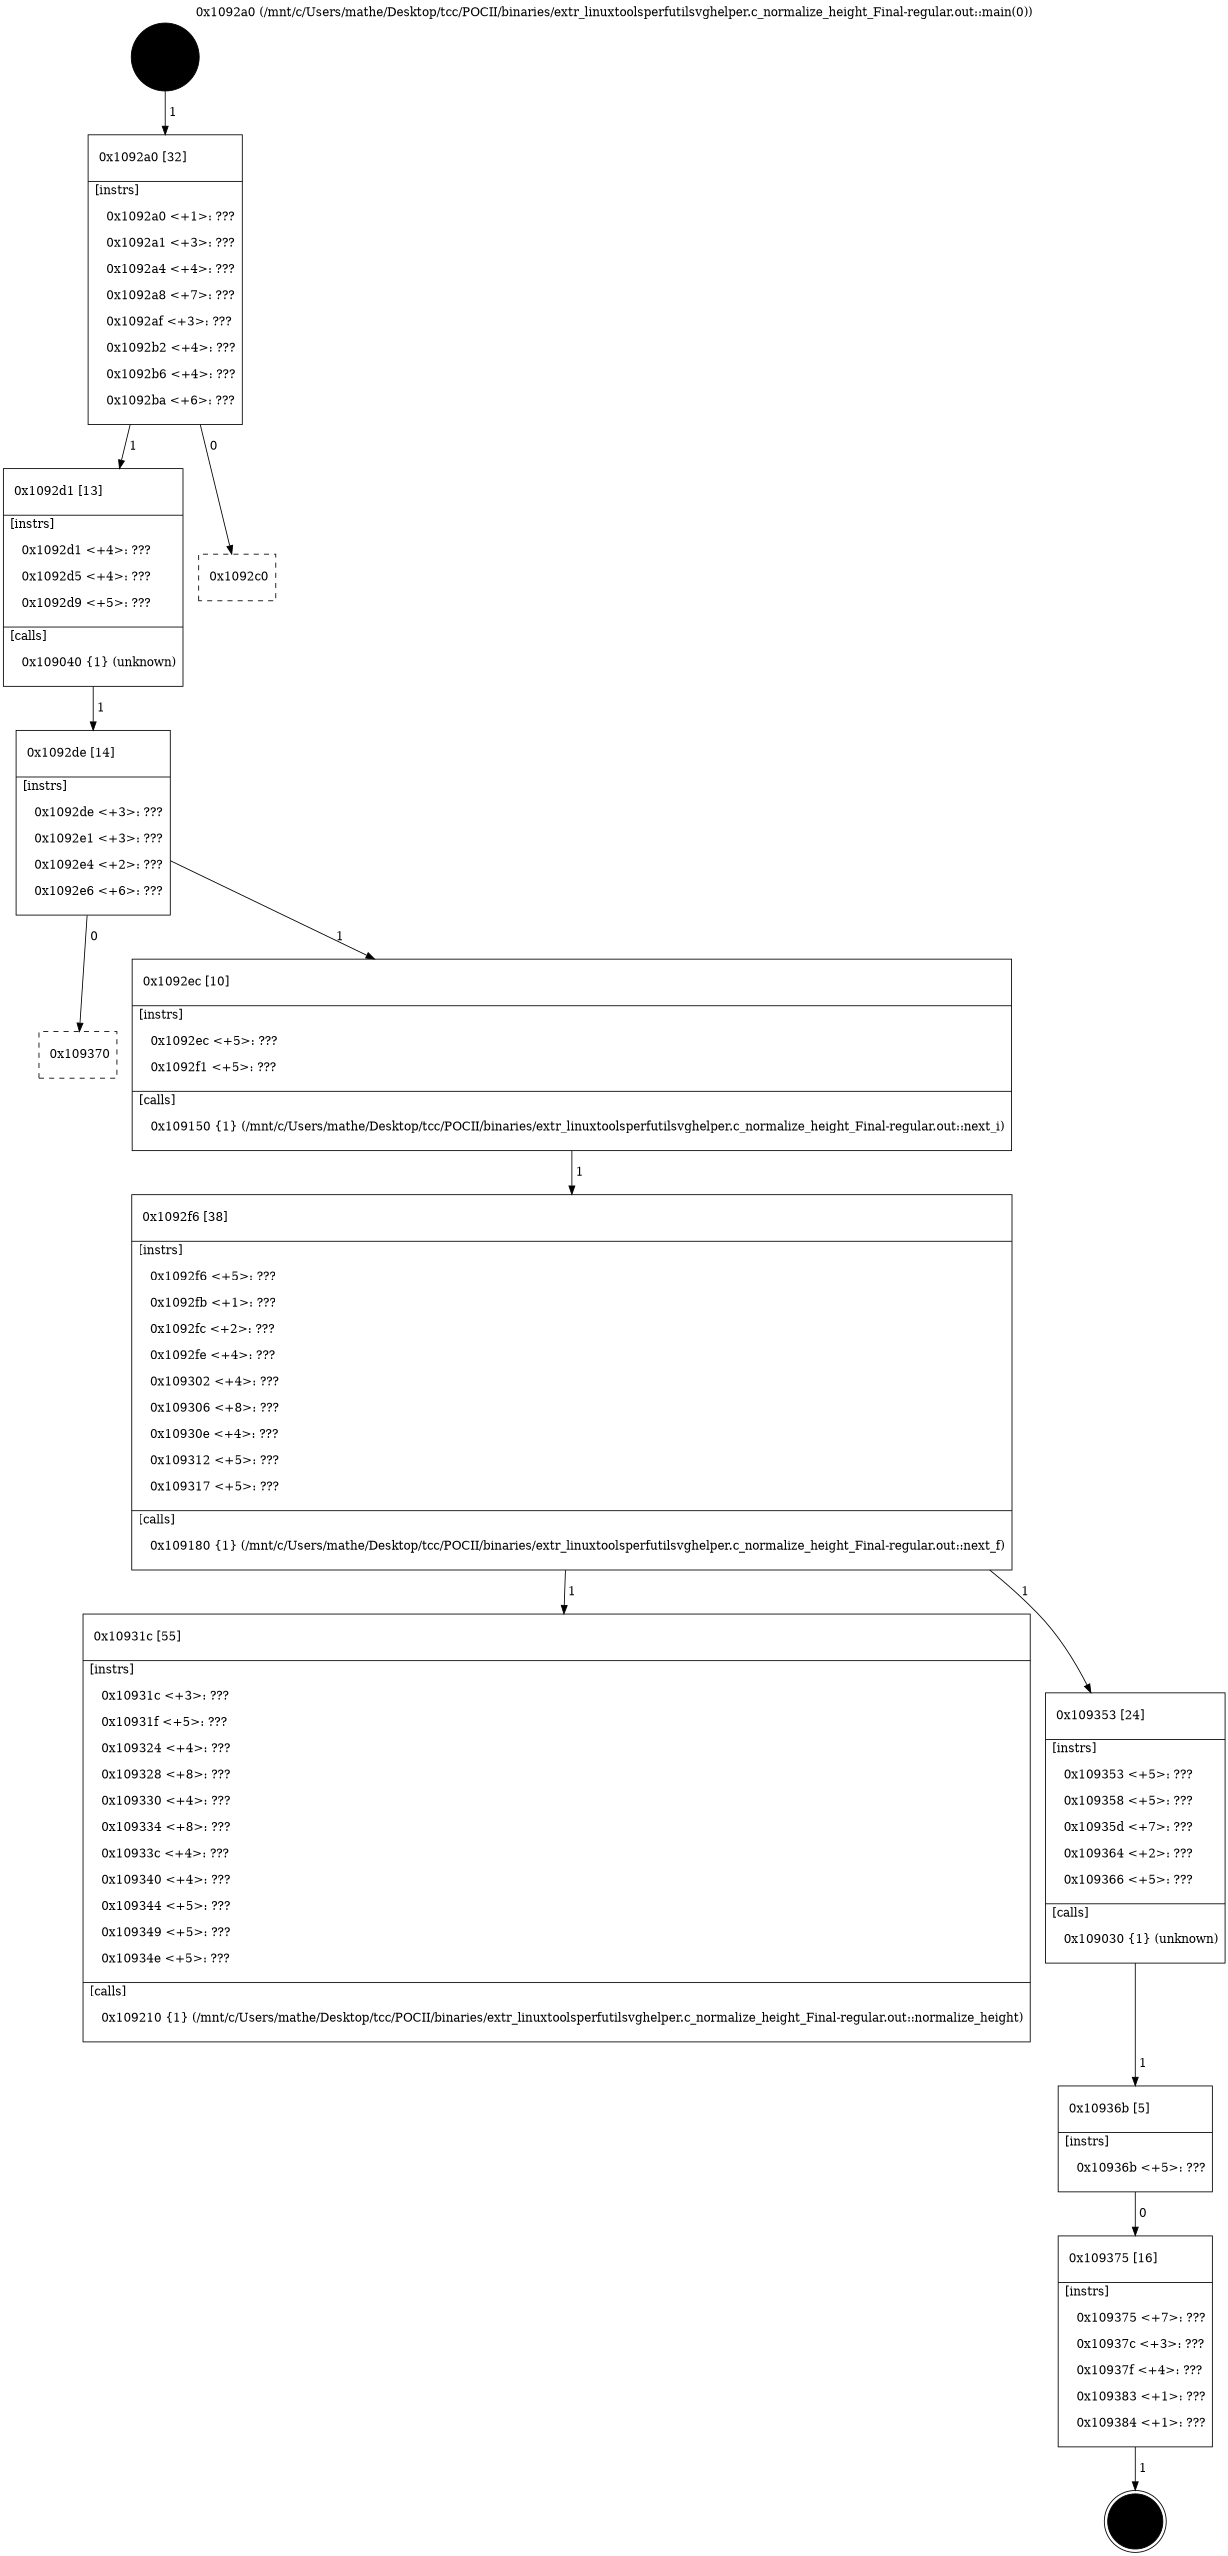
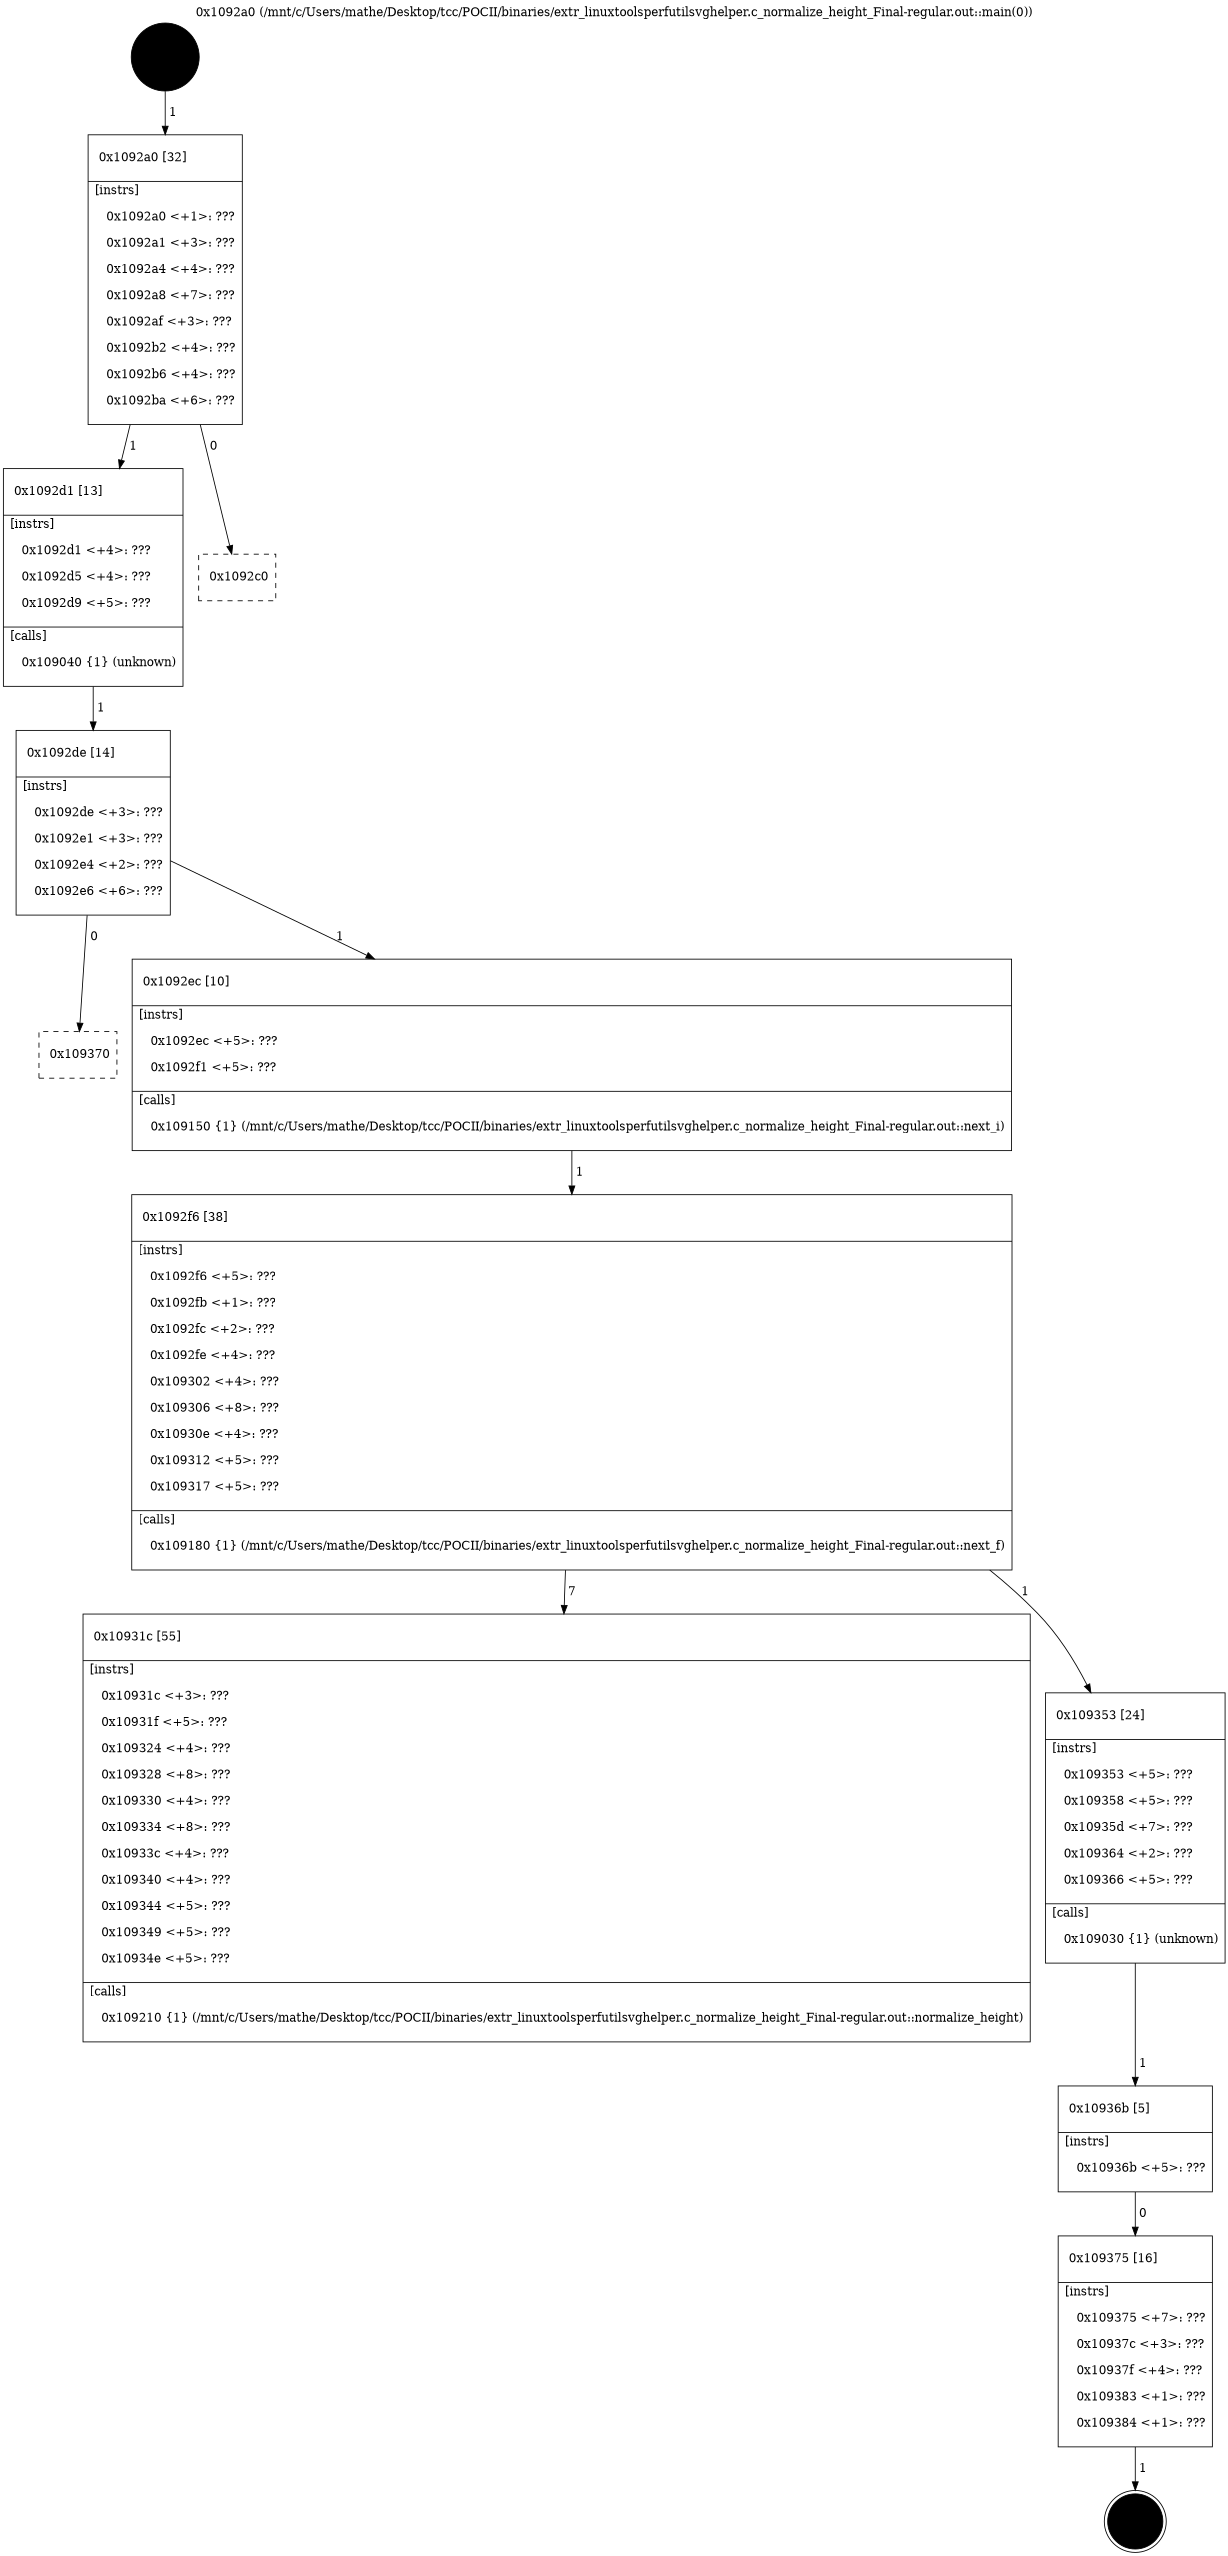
edge "0x1092f6 [38]" -> "0x10931c [55]": label " 1" -> " 7"
